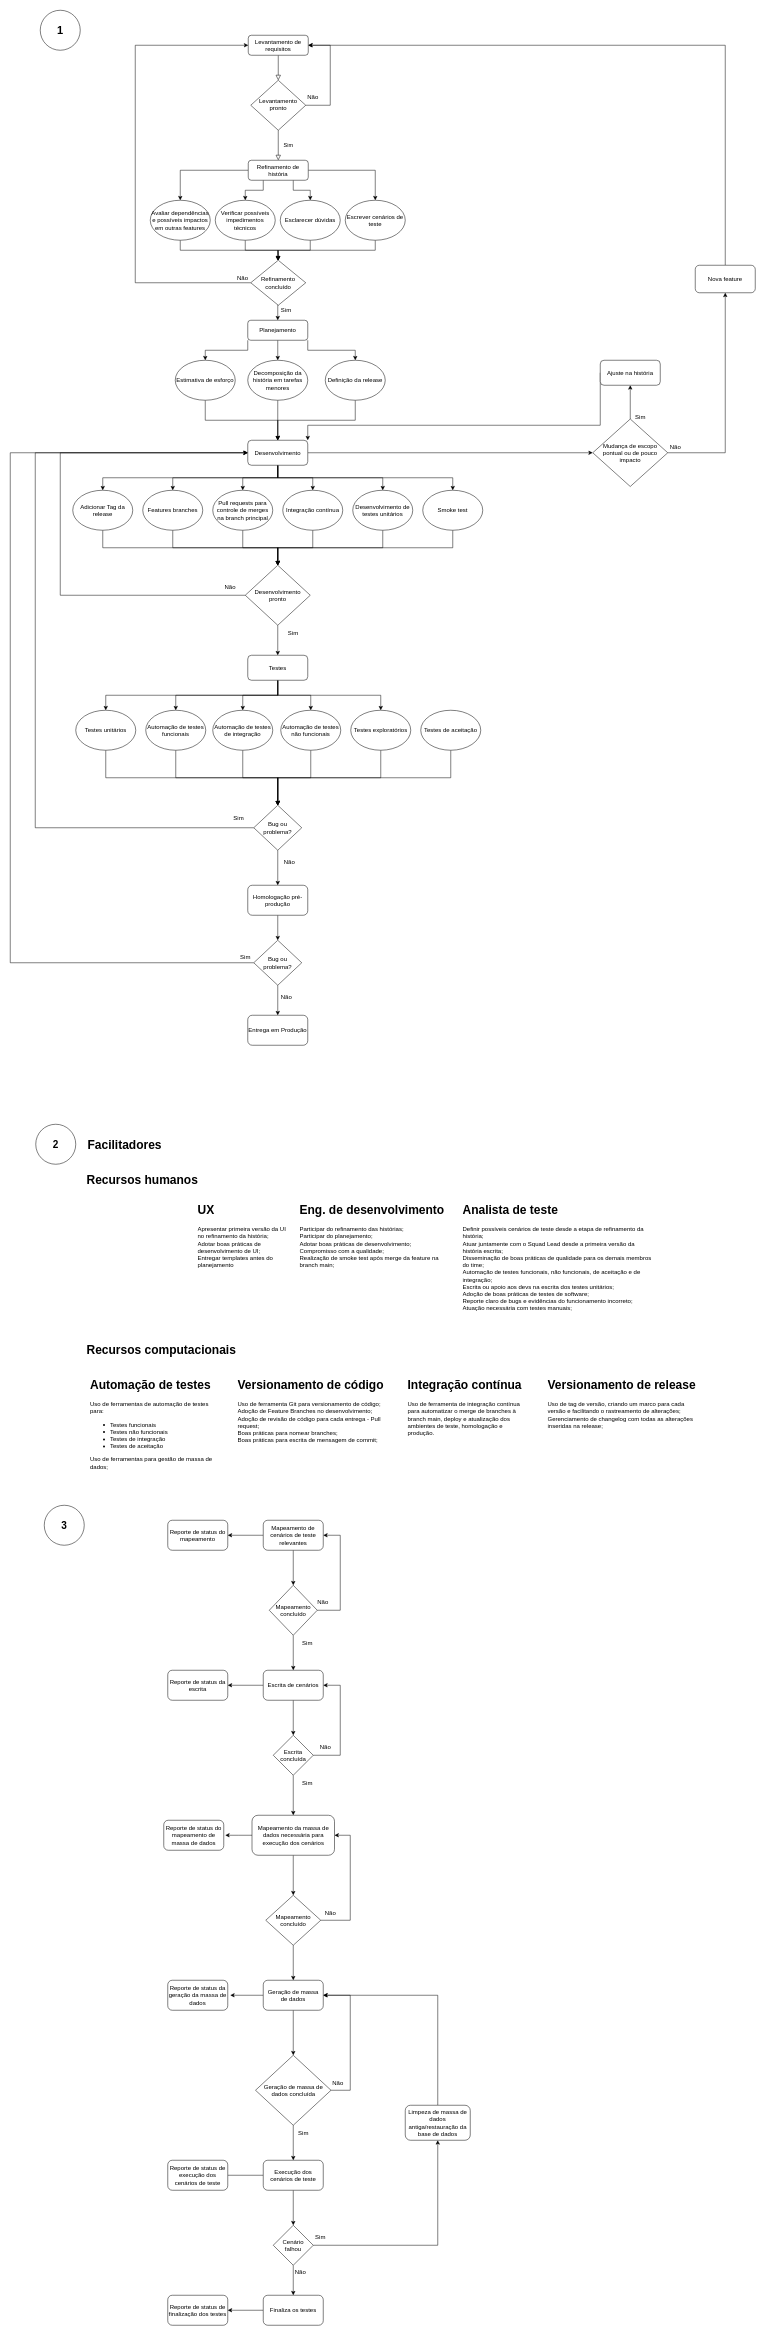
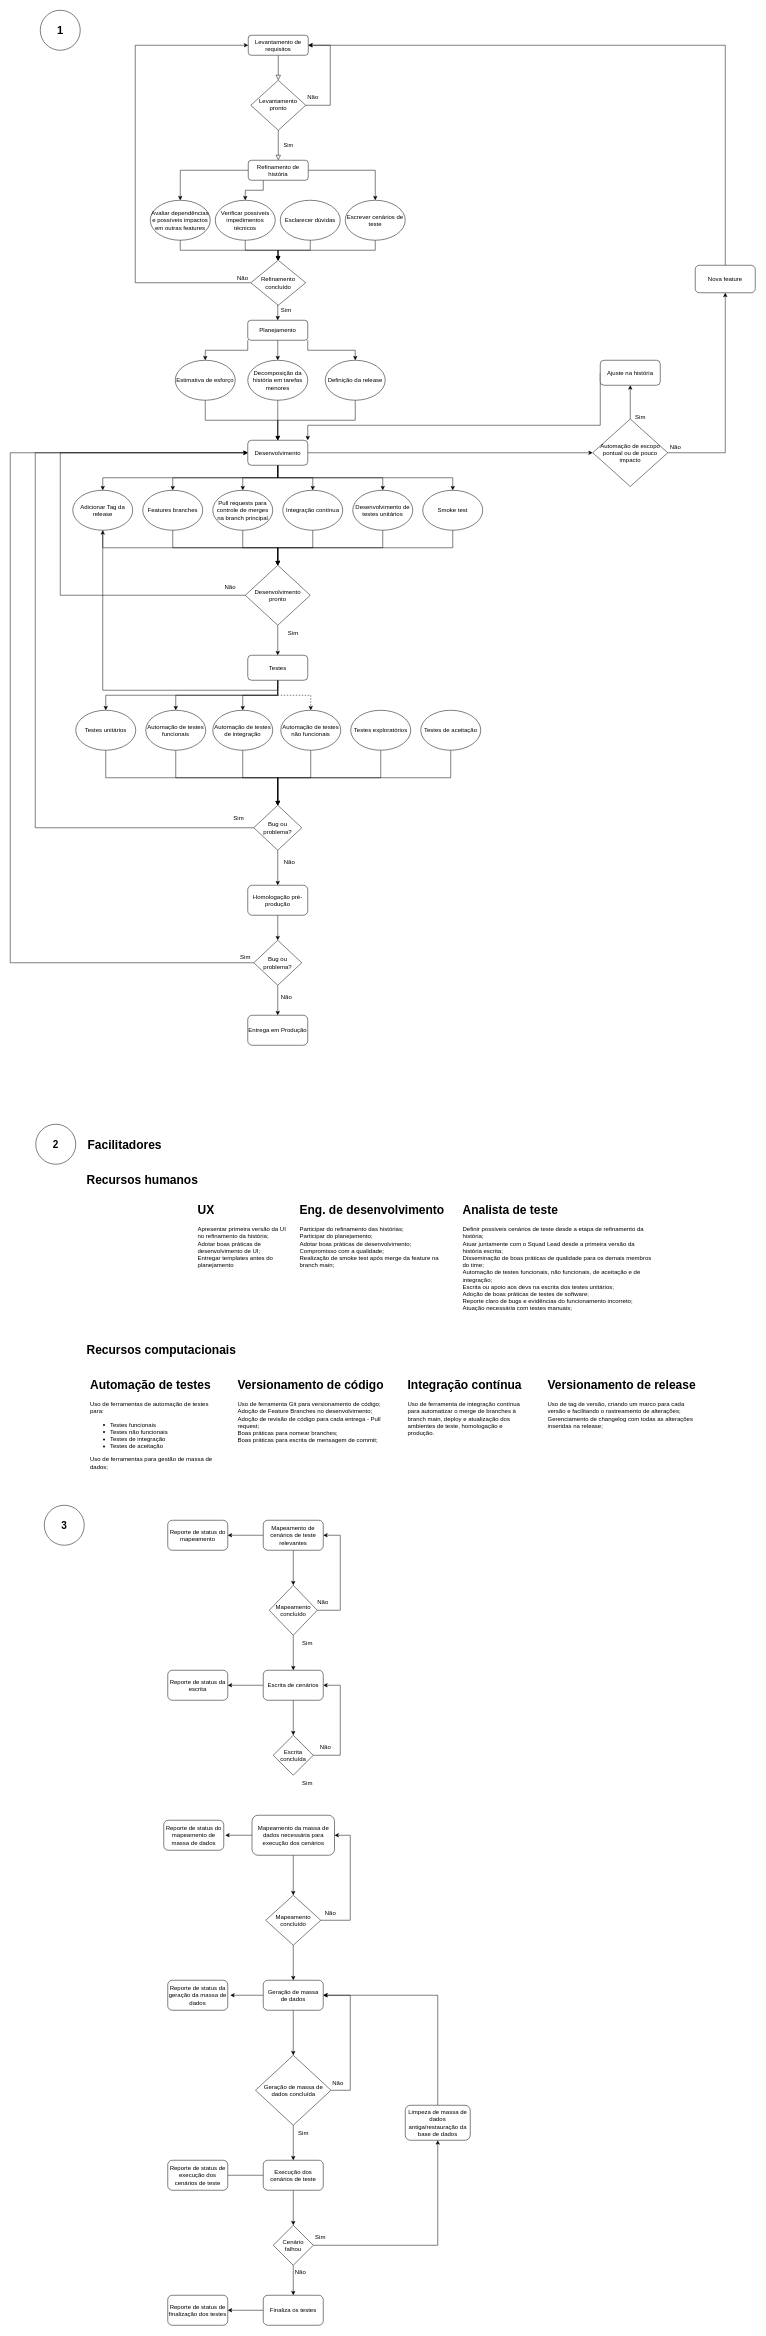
edge "Refinamento de história" -> "Esclarecer dúvidas": removed
node "Mudança de escopo pontual ou de pouco impacto": label "Mudança de escopo pontual ou de pouco impacto" -> "Automação de escopo pontual ou de pouco impacto"
edge "Testes" -> "Automação de testes não funcionais": style solid -> dashed
edge "Testes" -> "Testes exploratórios": now "Testes" -> "Adicionar Tag da release"
edge "Escrita concluída" -> "Mapeamento da massa de dados necessária para execução dos cenários": removed
